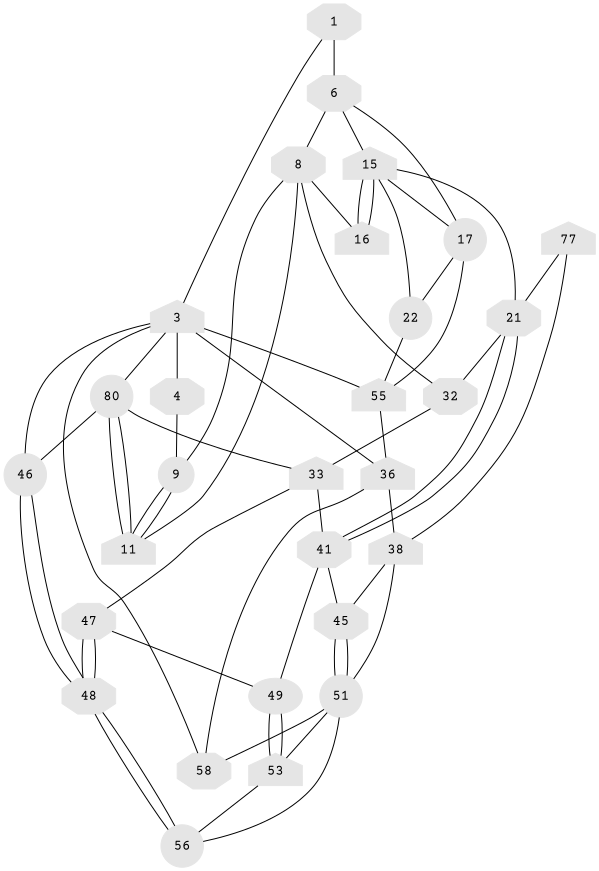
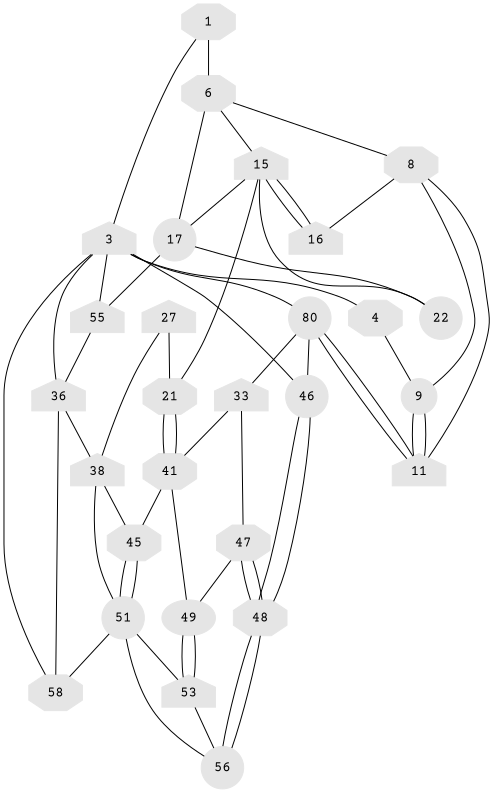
node "77": label "77" -> "27"
edge "22" -- "55": removed
node "32": removed
